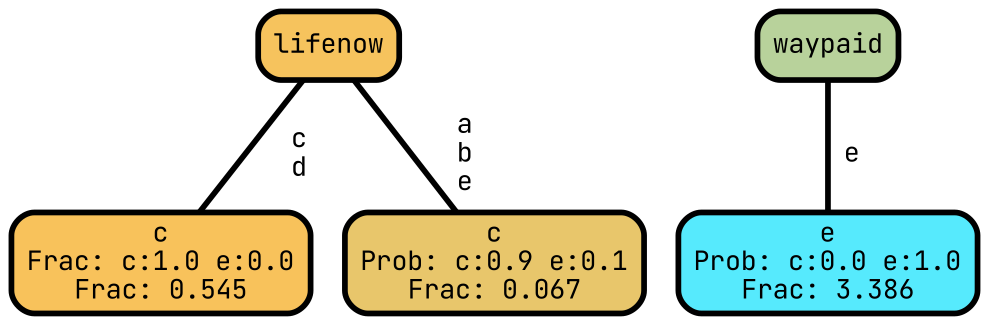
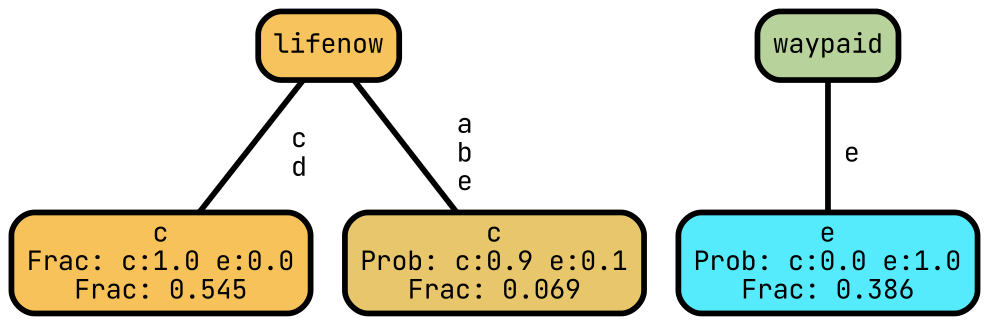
node "c Prob: c:0.9 e:0.1 Frac: 0.067": label "c Prob: c:0.9 e:0.1 Frac: 0.067" -> "c Prob: c:0.9 e:0.1 Frac: 0.069"
node "e Prob: c:0.0 e:1.0 Frac: 3.386": label "e Prob: c:0.0 e:1.0 Frac: 3.386" -> "e Prob: c:0.0 e:1.0 Frac: 0.386"
